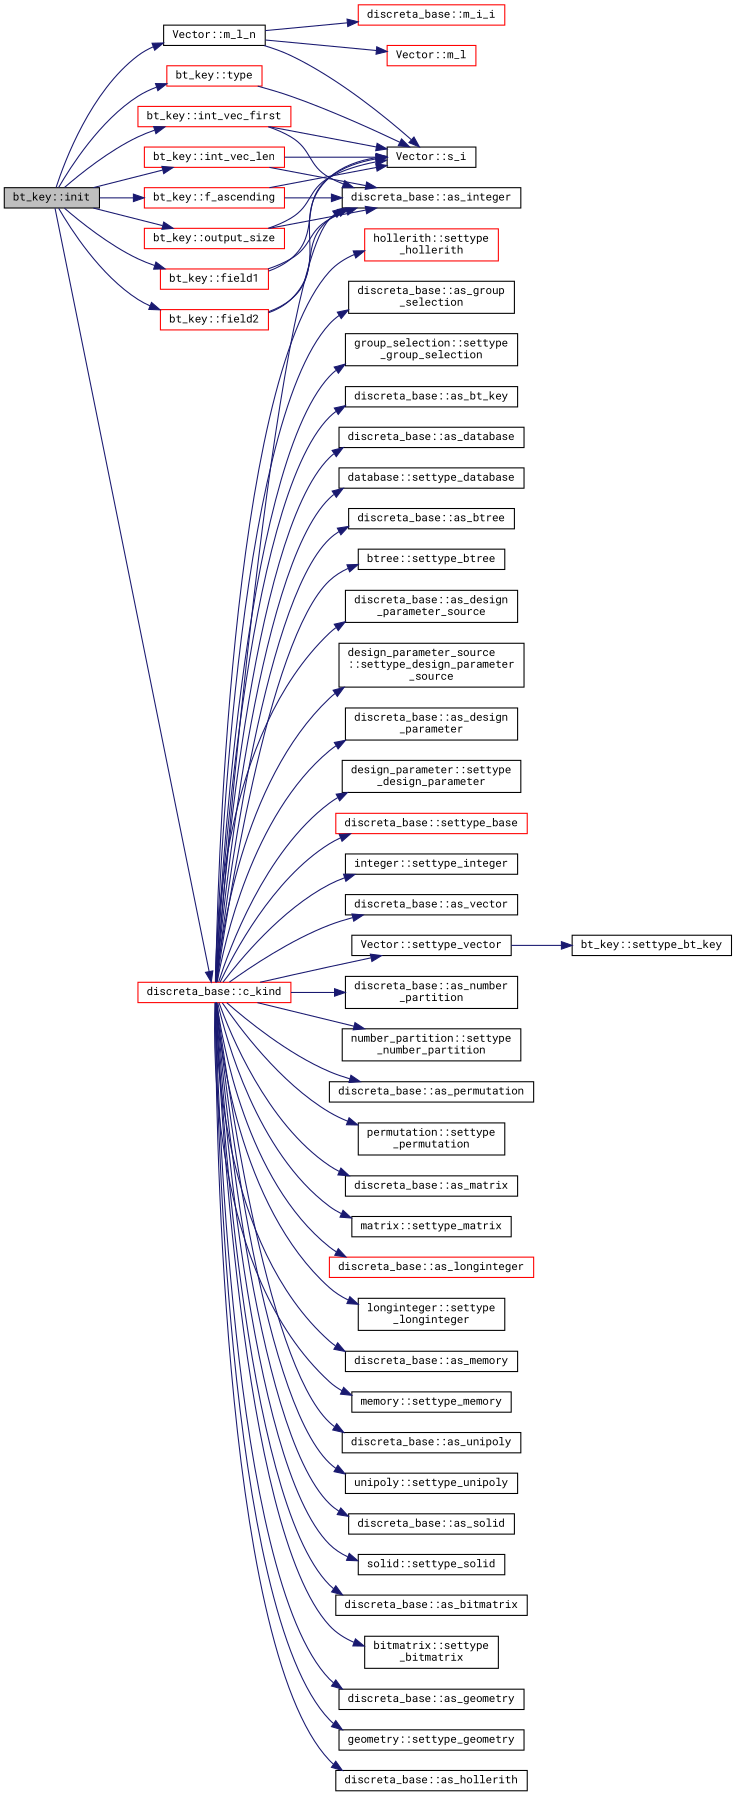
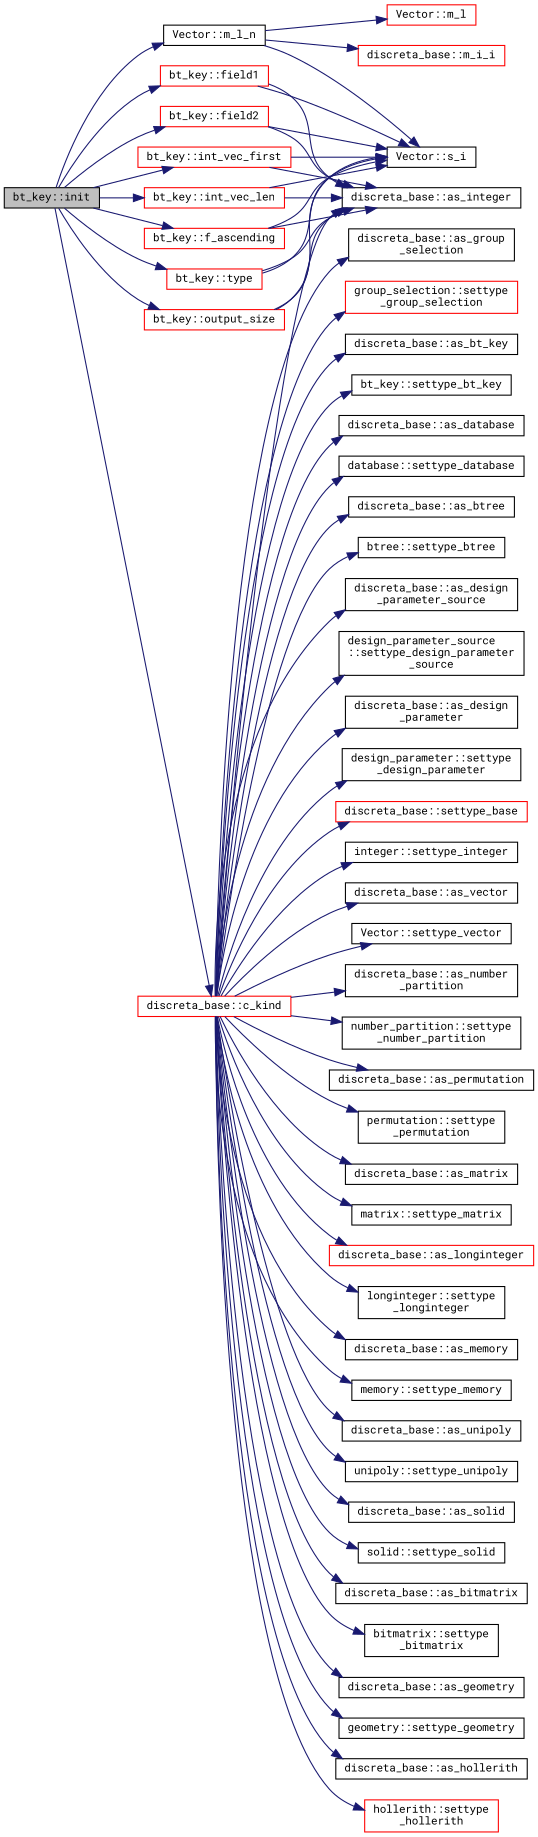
edge "bt_key::type" -> "discreta_base::as_integer": added
node "group_selection::settype _group_selection": color black -> red
edge "Vector::settype_vector" -> "bt_key::settype_bt_key": now "discreta_base::c_kind" -> "bt_key::settype_bt_key"
